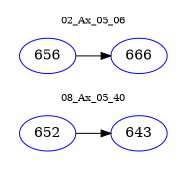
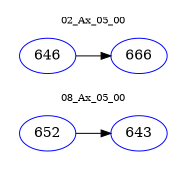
cluster "02_Ax_05_06": label "02_Ax_05_06" -> "02_Ax_05_00"
node "656": label "656" -> "646"
cluster "08_Ax_05_40": label "08_Ax_05_40" -> "08_Ax_05_00"
